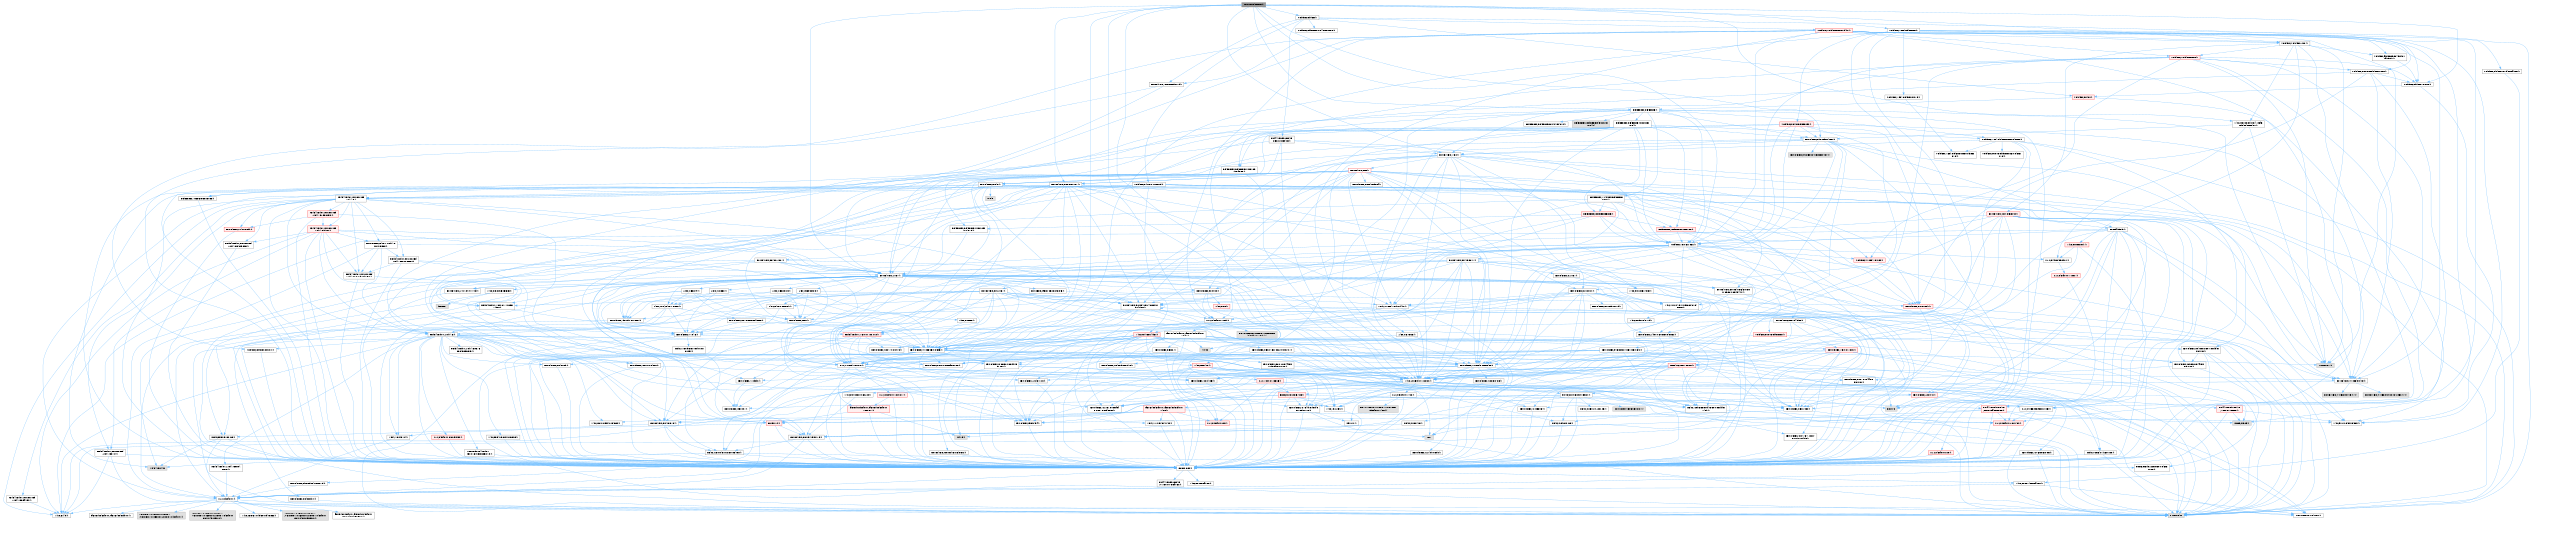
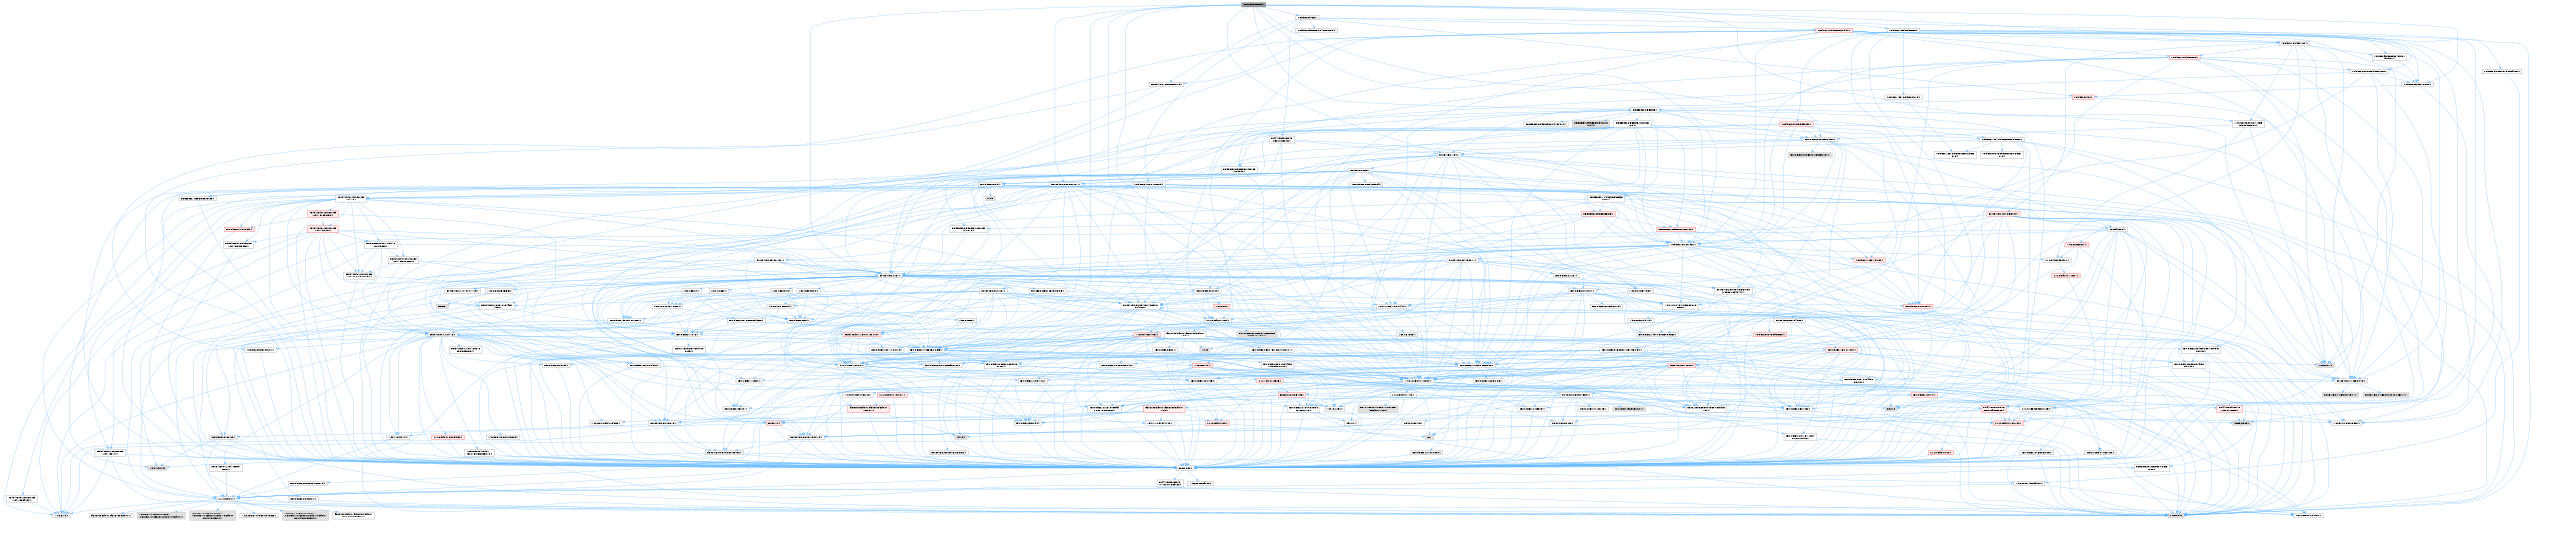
node "Containers/Set.h": color red -> grey40
node "Serialization/MemoryImage Writer.h": label "Serialization/MemoryImage Writer.h" -> "Serialization/CopyQualifiers Writer.h"
edge "Algo/IsHeap.h" -> "Templates/Less.h": added
